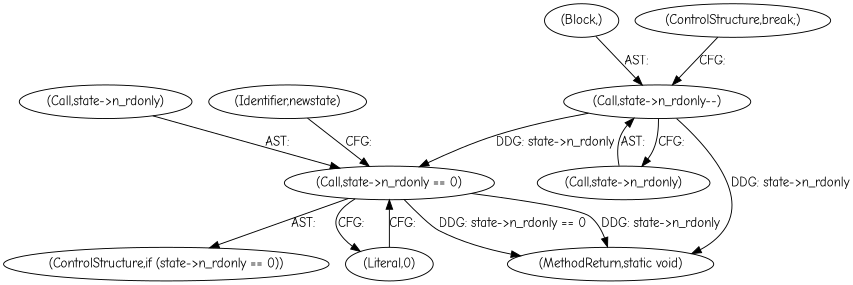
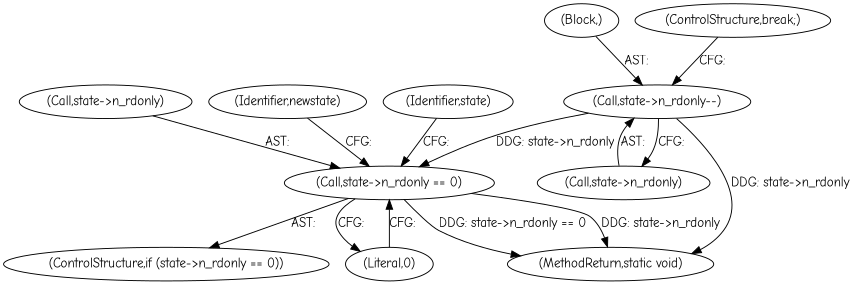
node "(Identifier,state)": added
